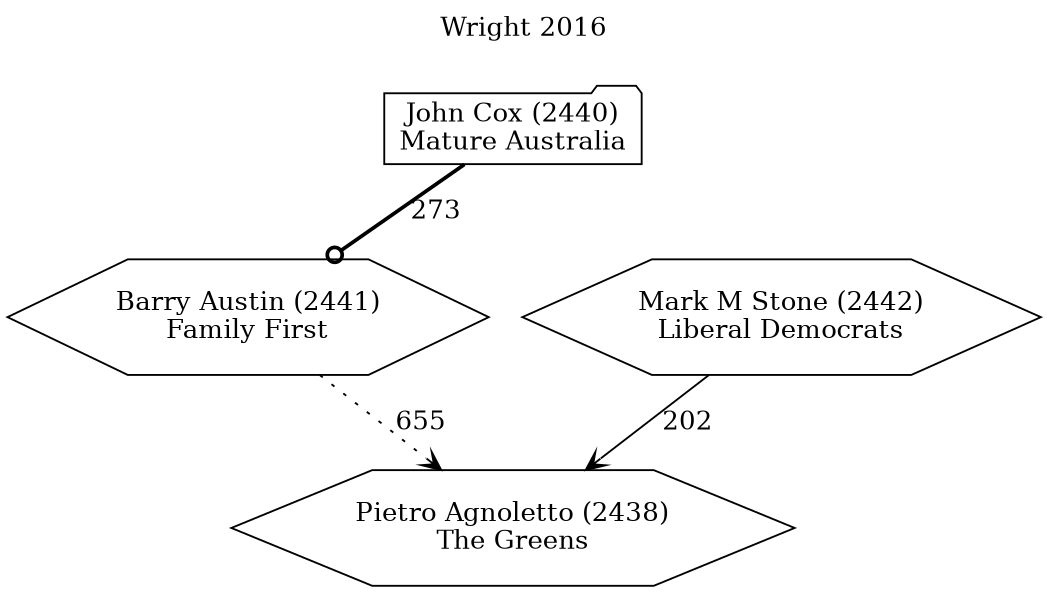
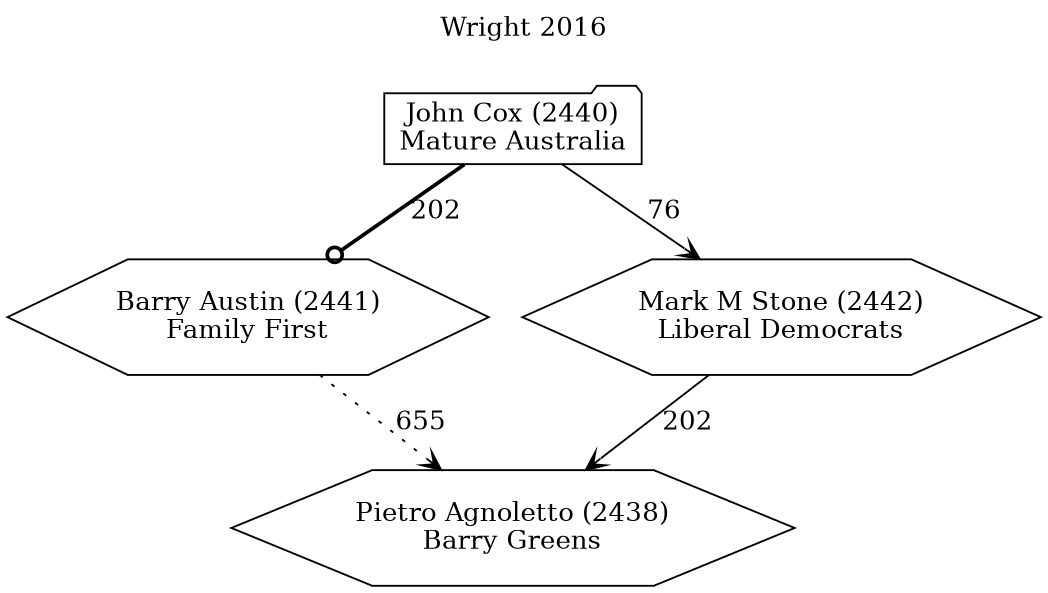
edge "John Cox (2440) Mature Australia" -> "Mark M Stone (2442) Liberal Democrats": added, label "76"
edge "John Cox (2440) Mature Australia" -> "Barry Austin (2441) Family First": label "273" -> "202"
node "Pietro Agnoletto (2438) The Greens": label "Pietro Agnoletto (2438) The Greens" -> "Pietro Agnoletto (2438) Barry Greens"
